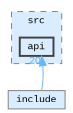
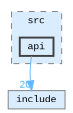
edge "include" -> "api": reversed
